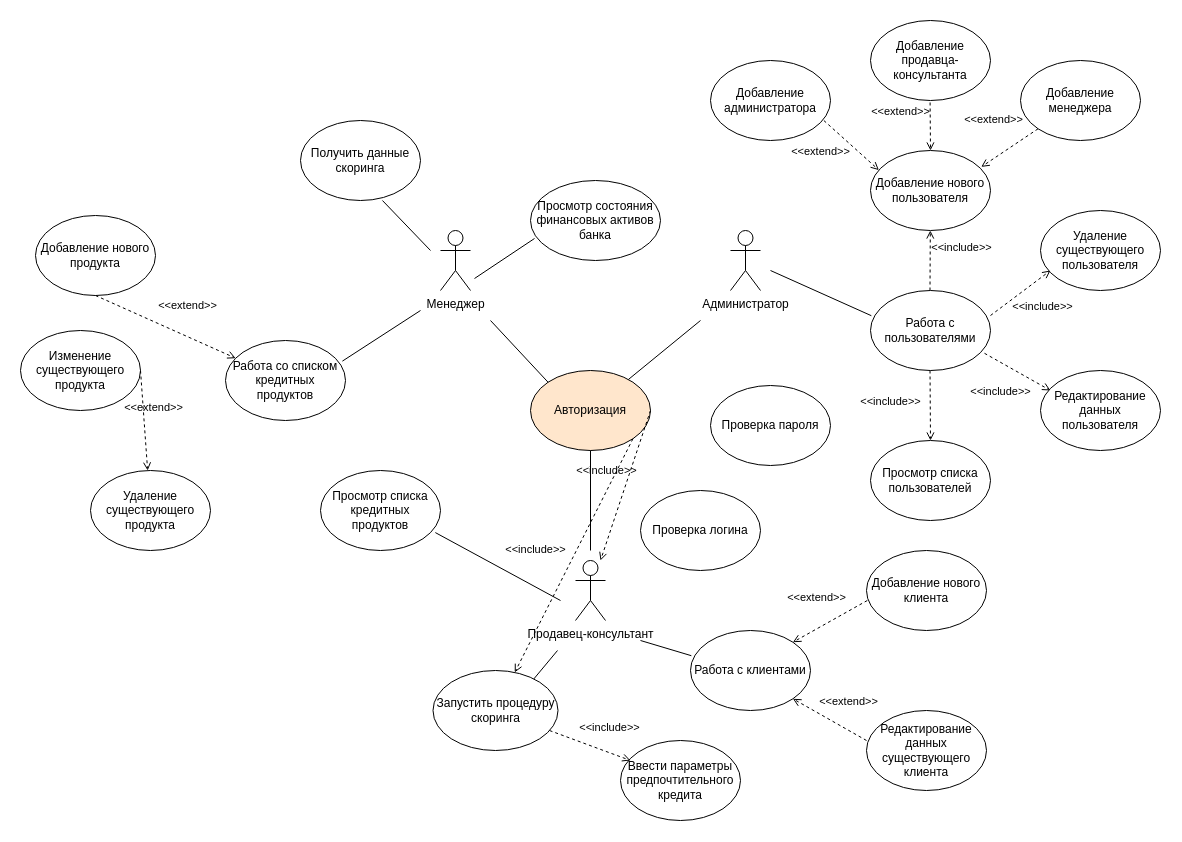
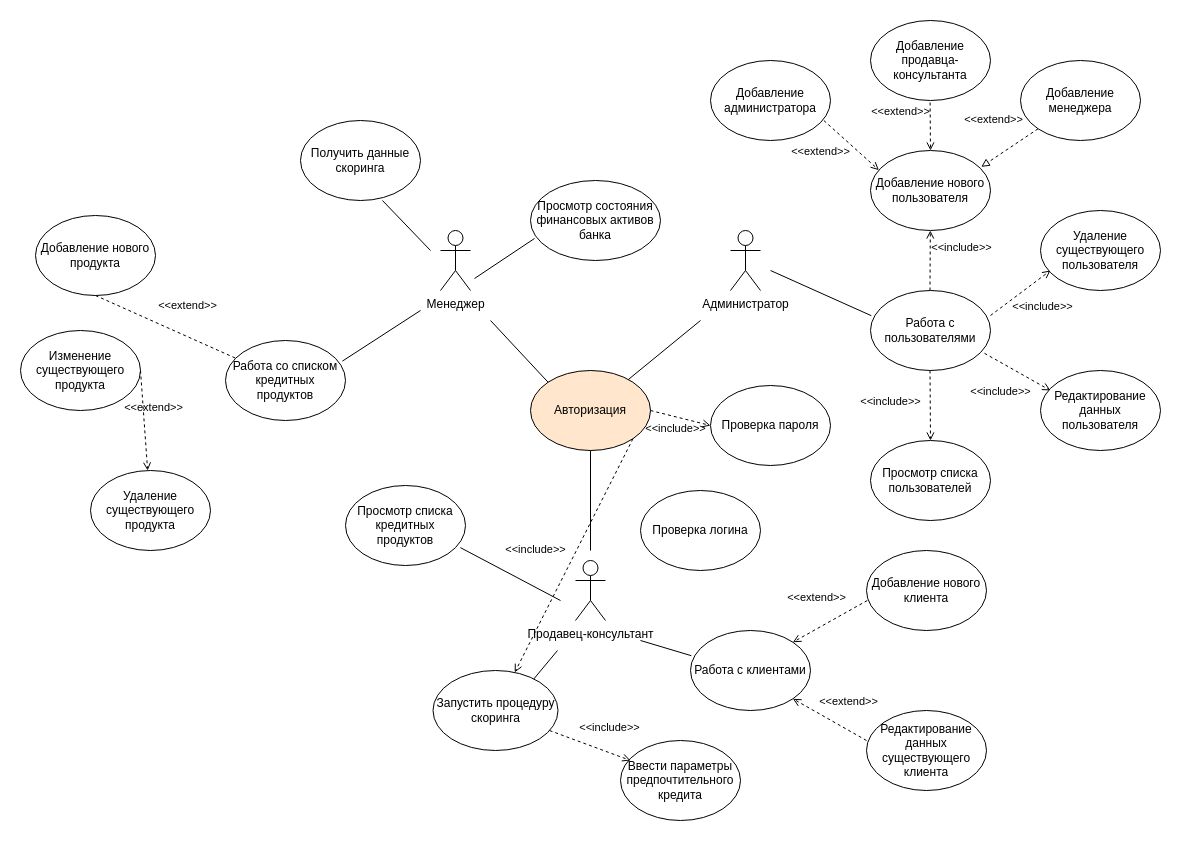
edge "Добавление менеджера" -> "Добавление нового пользователя": arrowhead open -> block
edge "Добавление нового продукта" -> "Работа со списком кредитных продуктов": arrowhead open -> none
edge "Авторизация" -> "Продавец-консультант": now "Авторизация" -> "Проверка пароля"
node "Просмотр списка кредитных продуктов": moved (381, 511) -> (406, 526)
